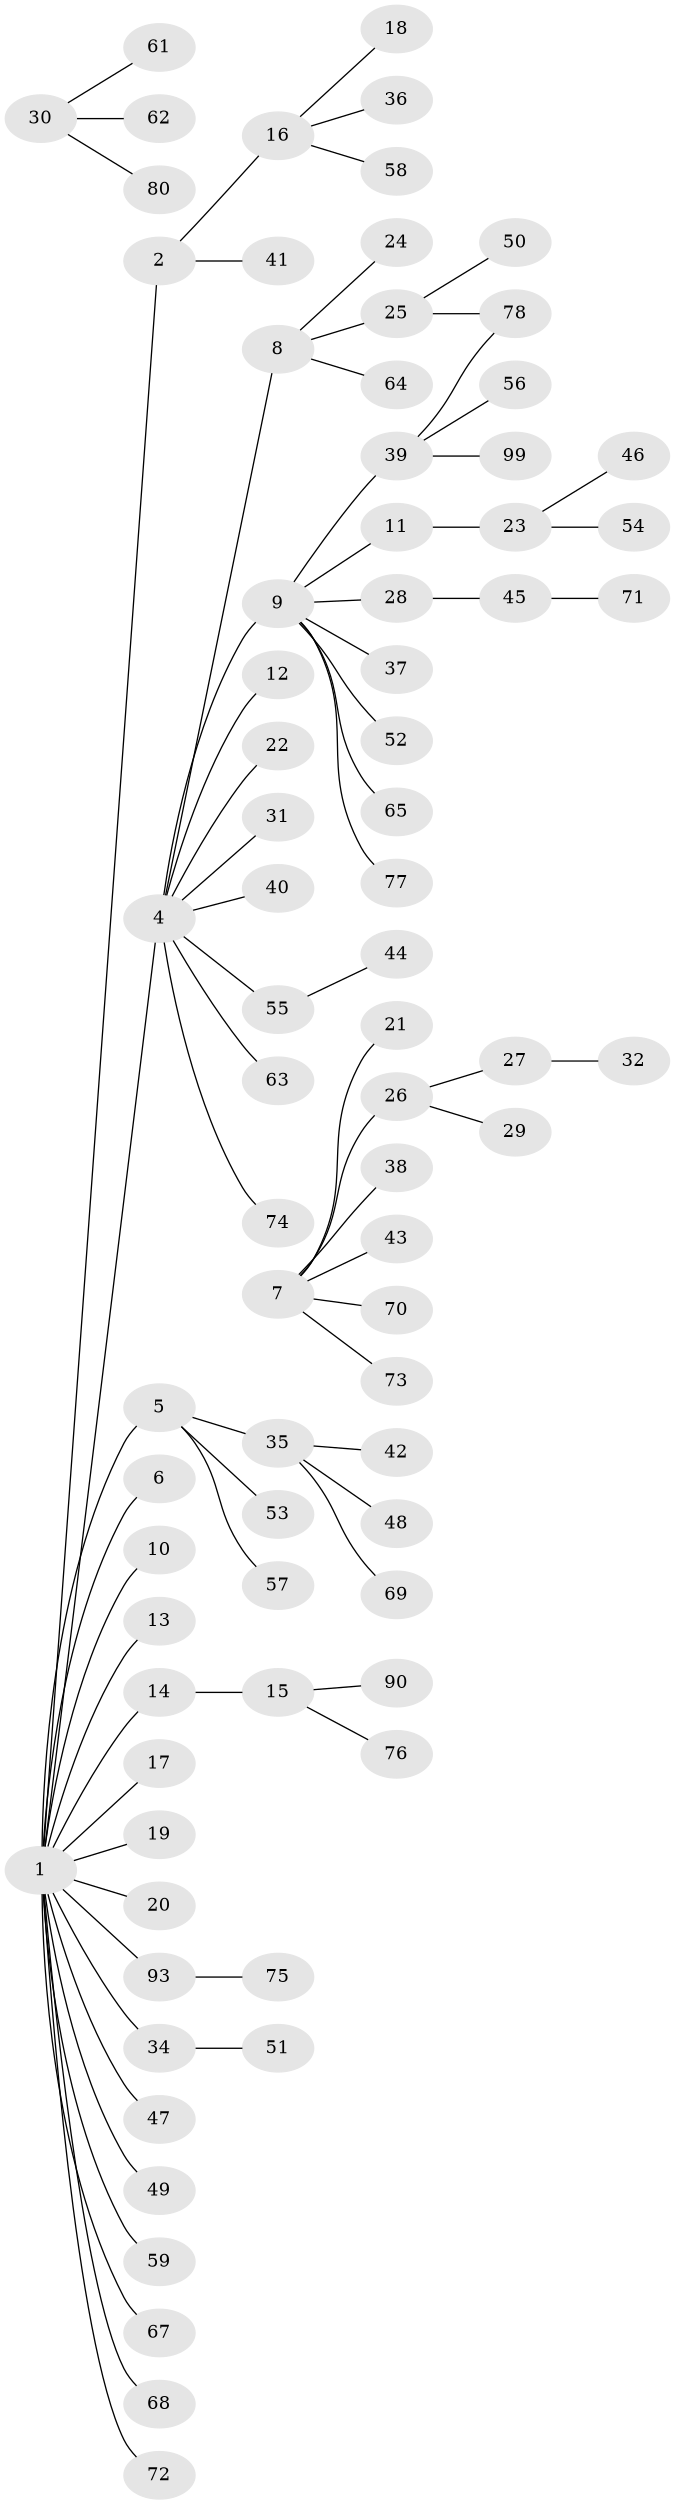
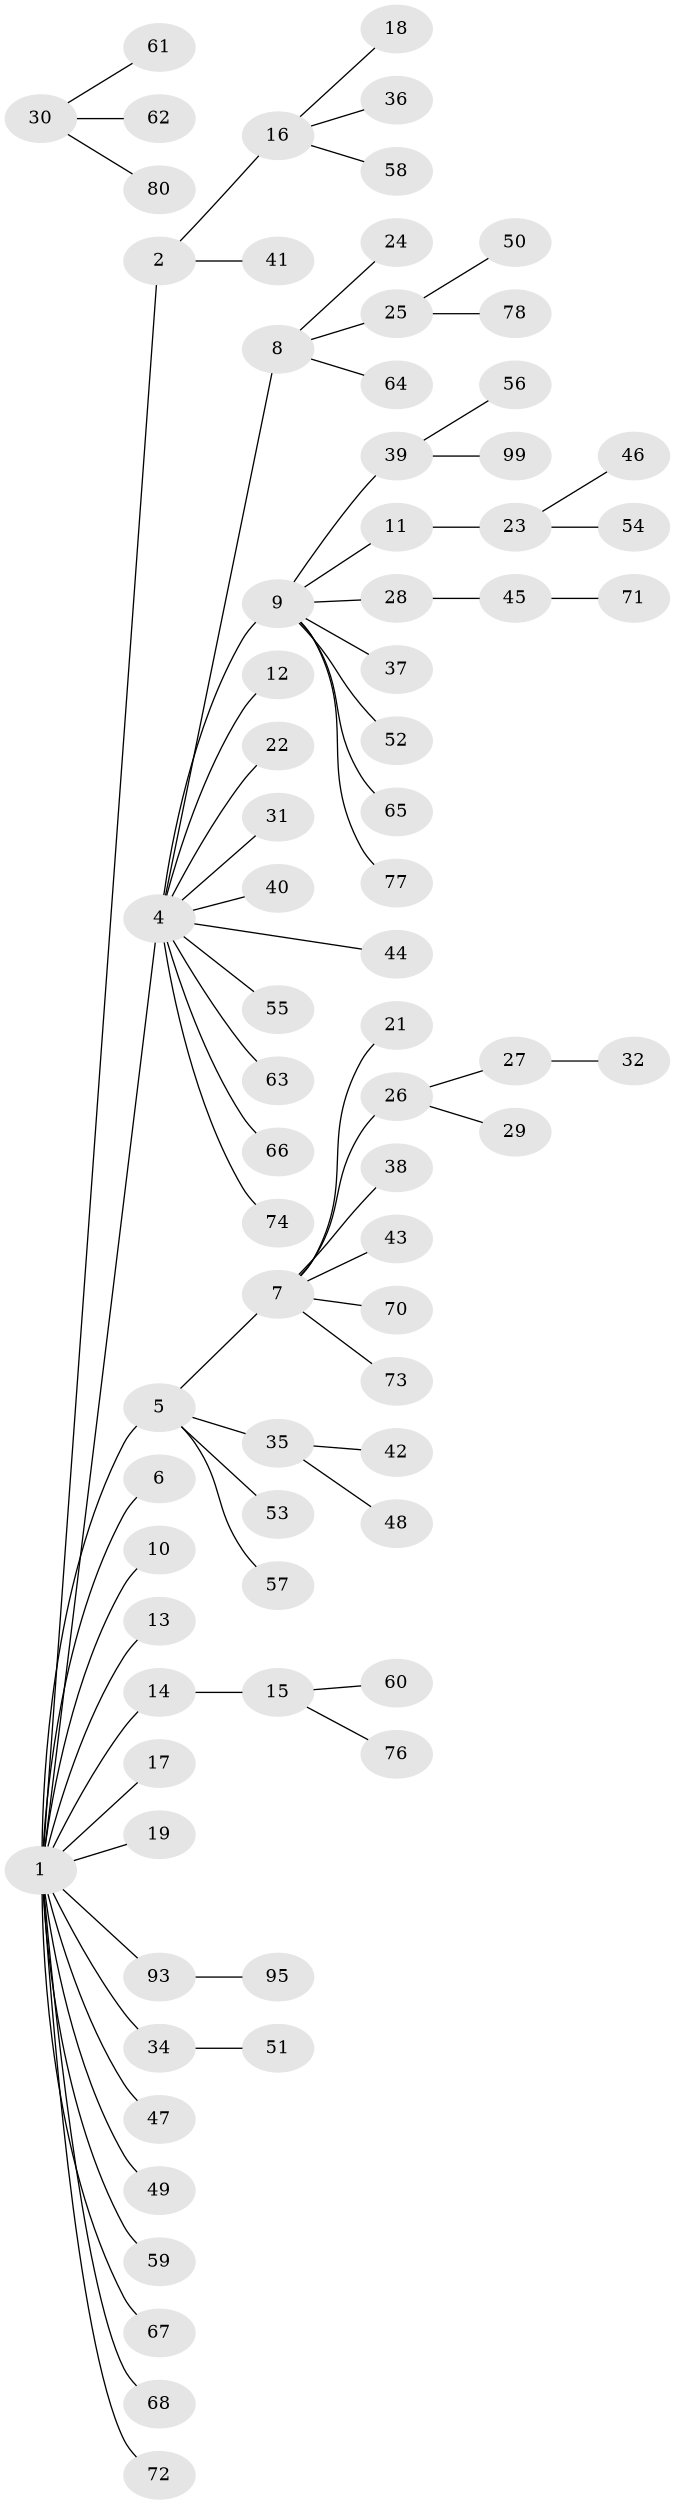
edge "78" -- "39": removed
edge "44" -- "55": now "44" -- "4"
node "66": added
edge "7" -- "5": added
node "69": removed
node "90": label "90" -> "60"
node "20": removed
node "75": label "75" -> "95"
